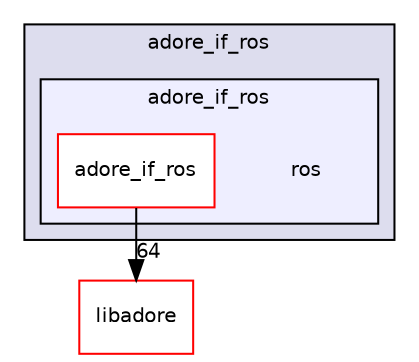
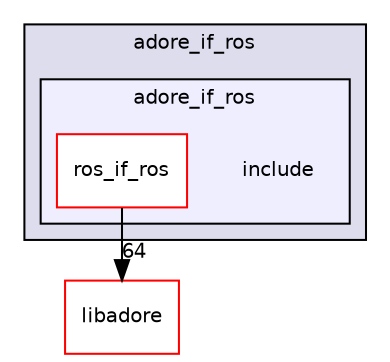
node "adore_if_ros": label "adore_if_ros" -> "ros_if_ros"
node "ros": label "ros" -> "include"
